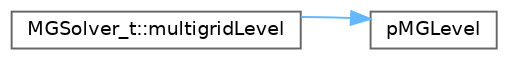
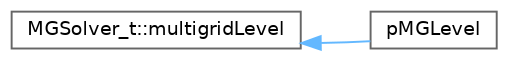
edge "MGSolver_t::multigridLevel" -> "pMGLevel": reversed
